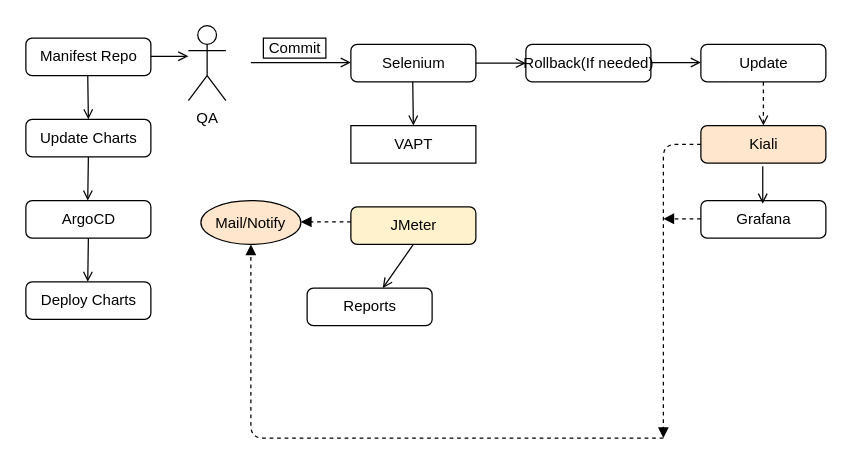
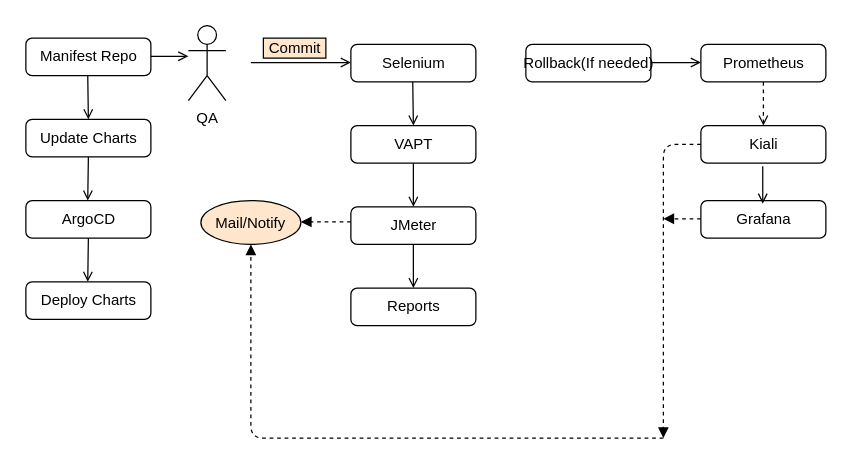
node "Commit": fillcolor #ffffff -> #ffe6cc
edge "Selenium" -> "Rollback(If needed)": removed
node "Update": label "Update" -> "Prometheus"
node "VAPT": shape rectangle -> rounded rectangle
node "Kiali": fillcolor #ffe6cc -> #ffffff
edge "VAPT" -> "JMeter": added
node "JMeter": fillcolor #fff2cc -> #ffffff
node "Reports": moved (369, 307) -> (413, 307)
